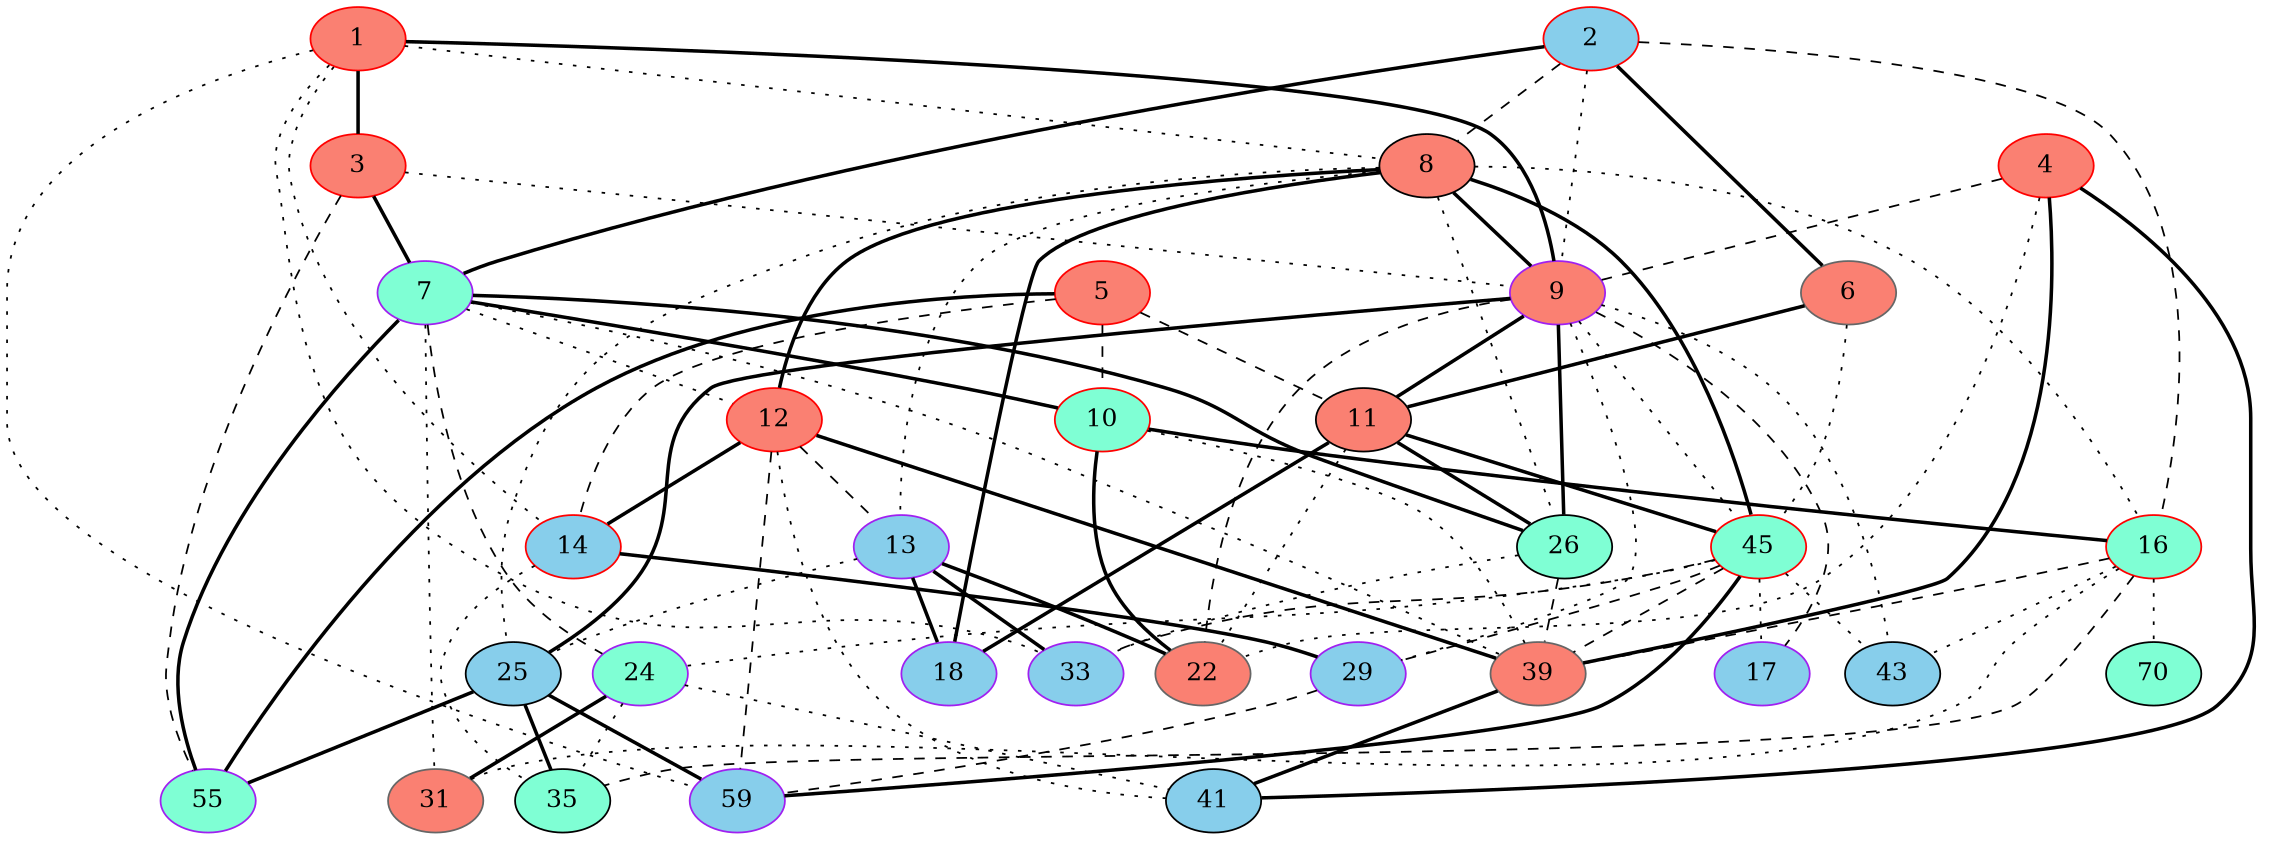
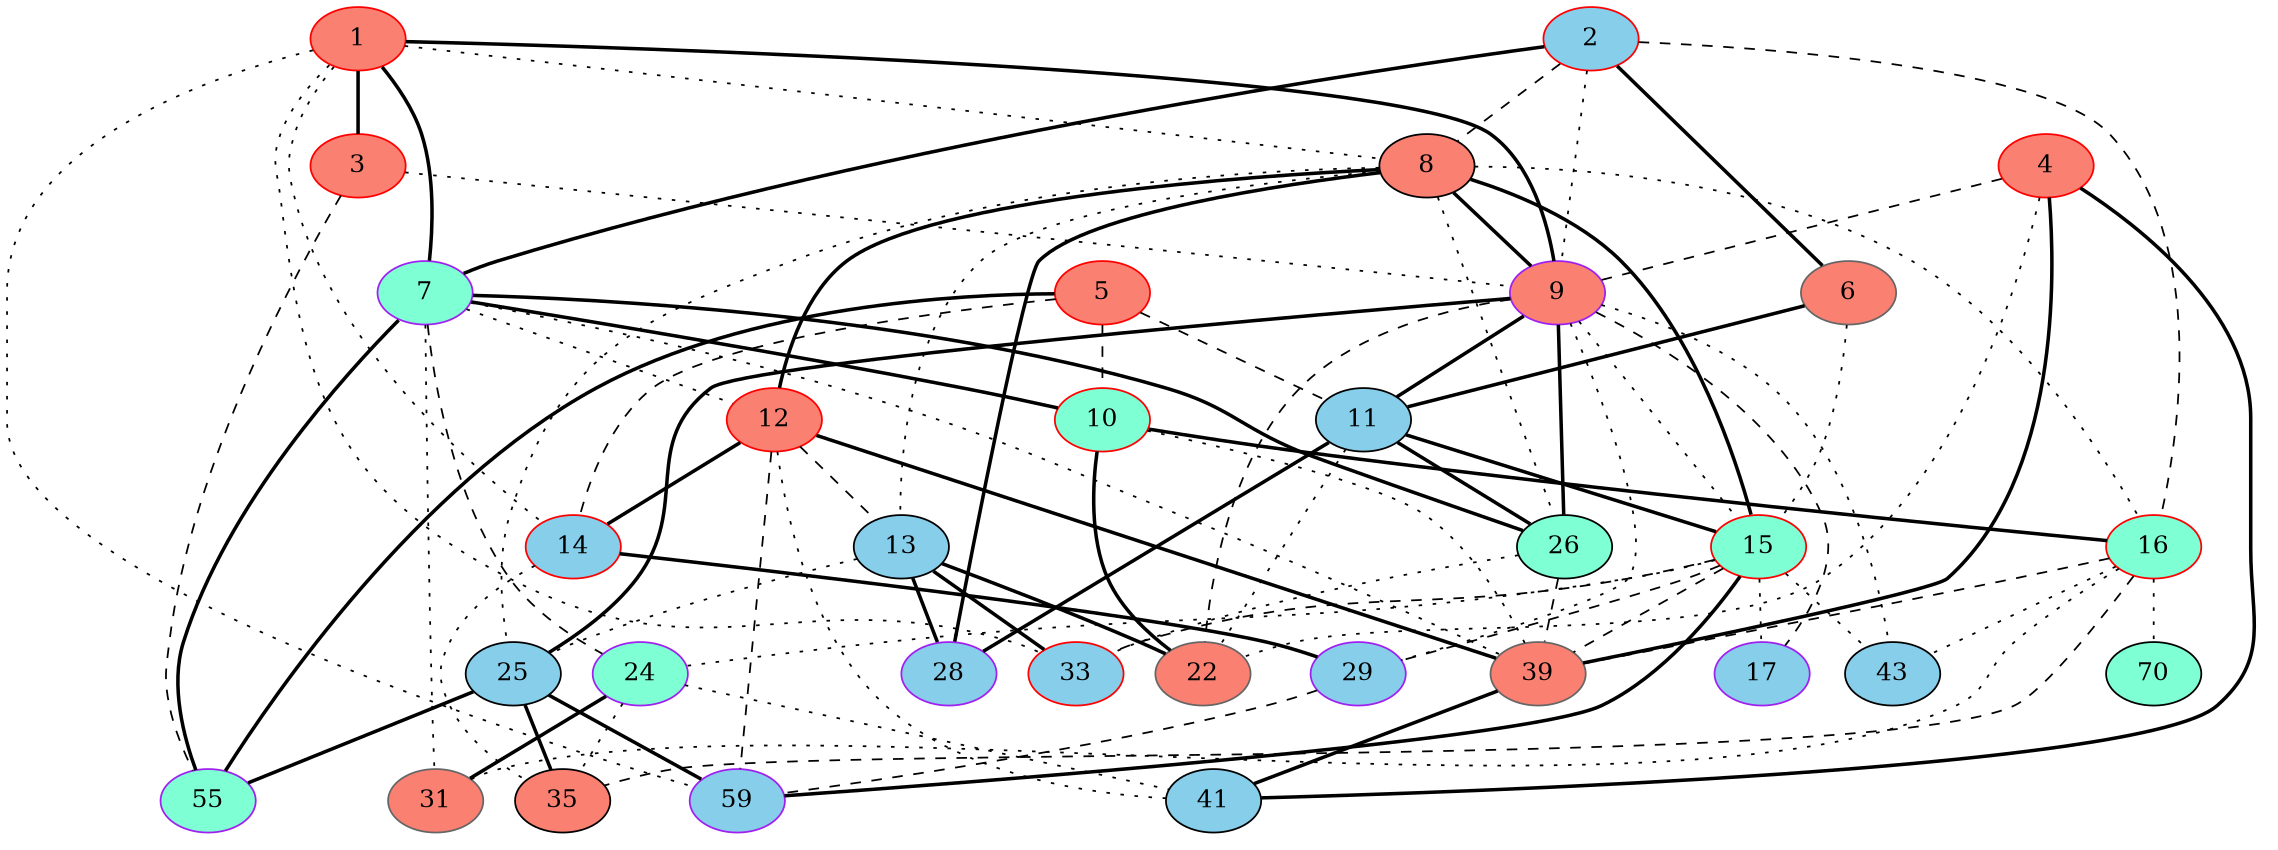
edge "3" -- "7": now "1" -- "7"
node "11": fillcolor salmon -> skyblue
node "13": color purple -> black
node "45": label "45" -> "15"
node "18": label "18" -> "28"
node "33": color purple -> red
node "35": fillcolor aquamarine -> salmon
